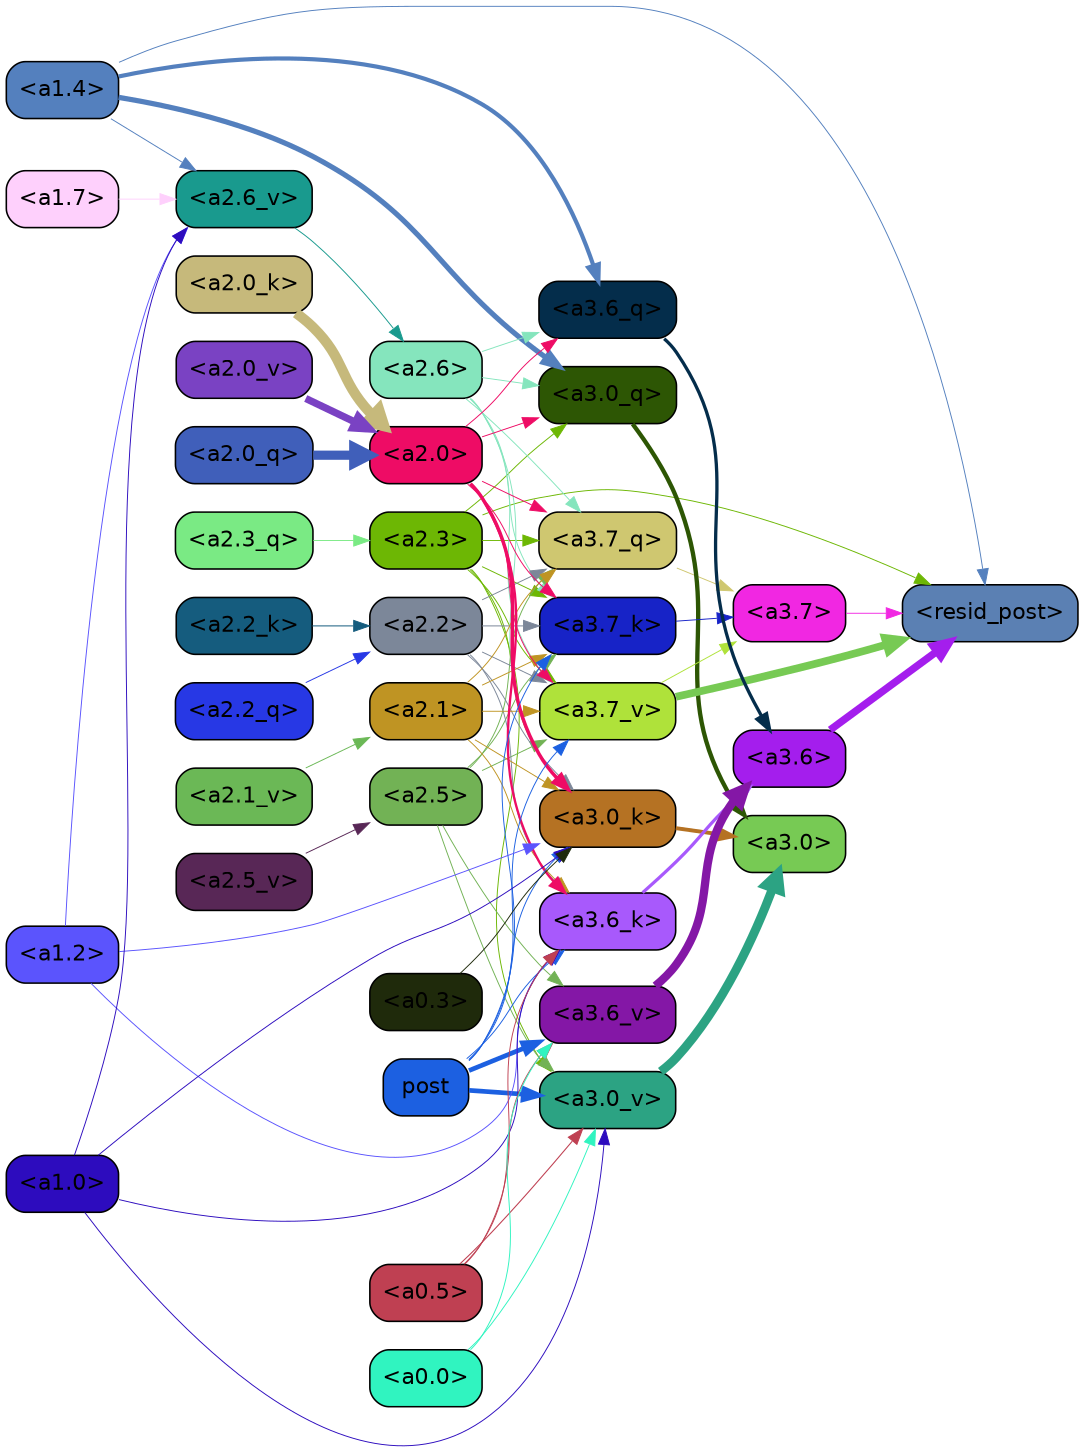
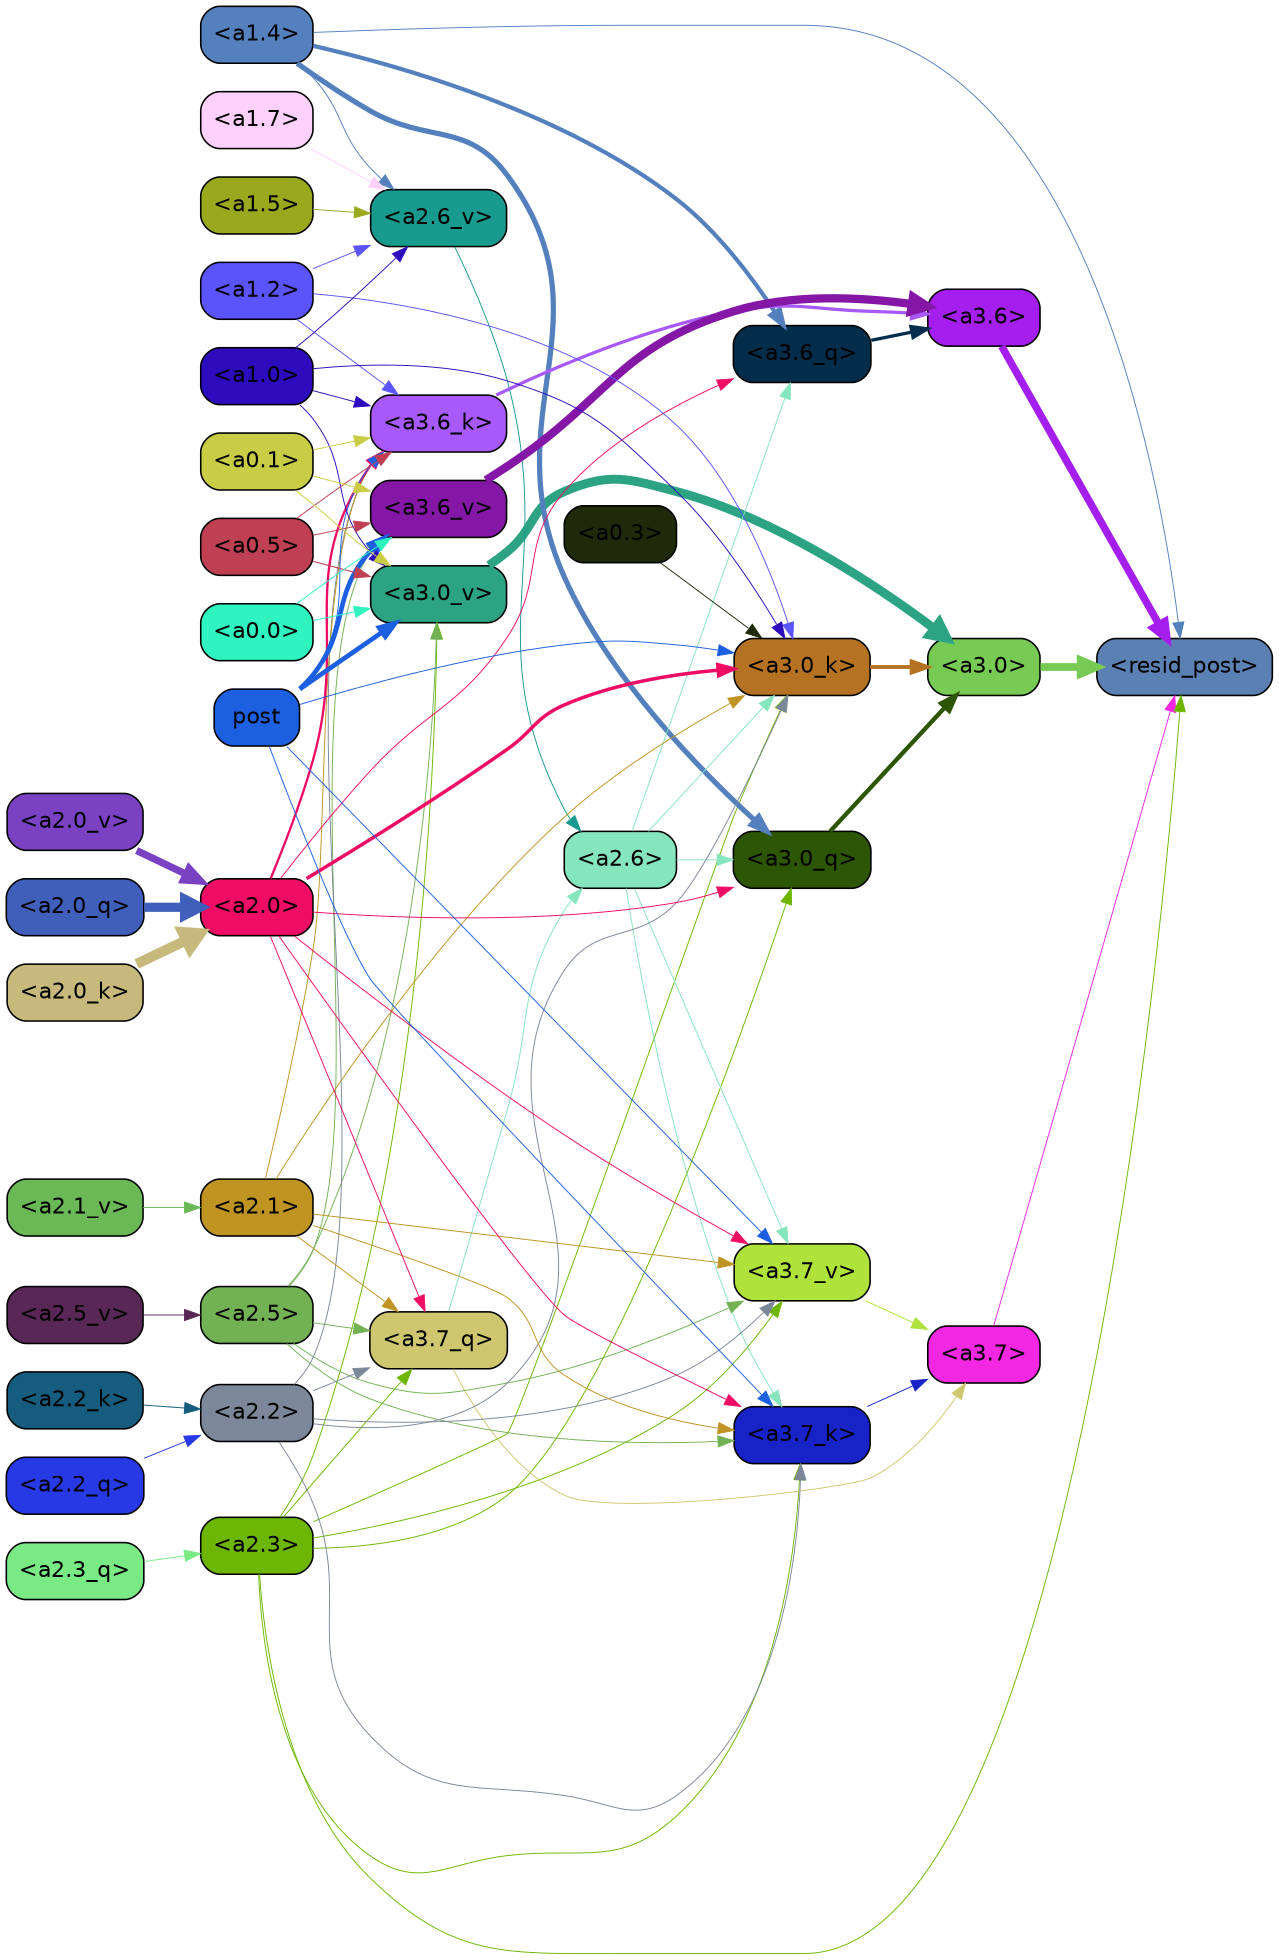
node "<a1.5>": added
edge "<a2.6>" -> "<a3.7_q>": reversed
node "<a0.1>": added
edge "<a3.7_v>" -> "<resid_post>": now "<a3.0>" -> "<resid_post>"
